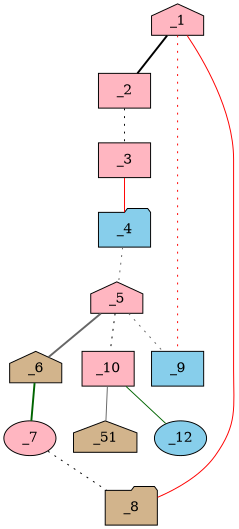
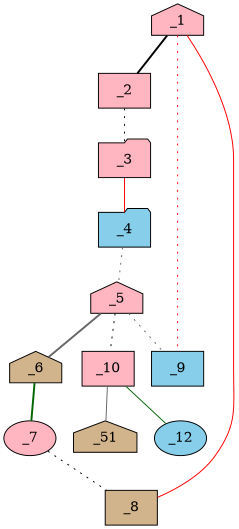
node "_3": shape box -> folder
node "_8": shape folder -> box
